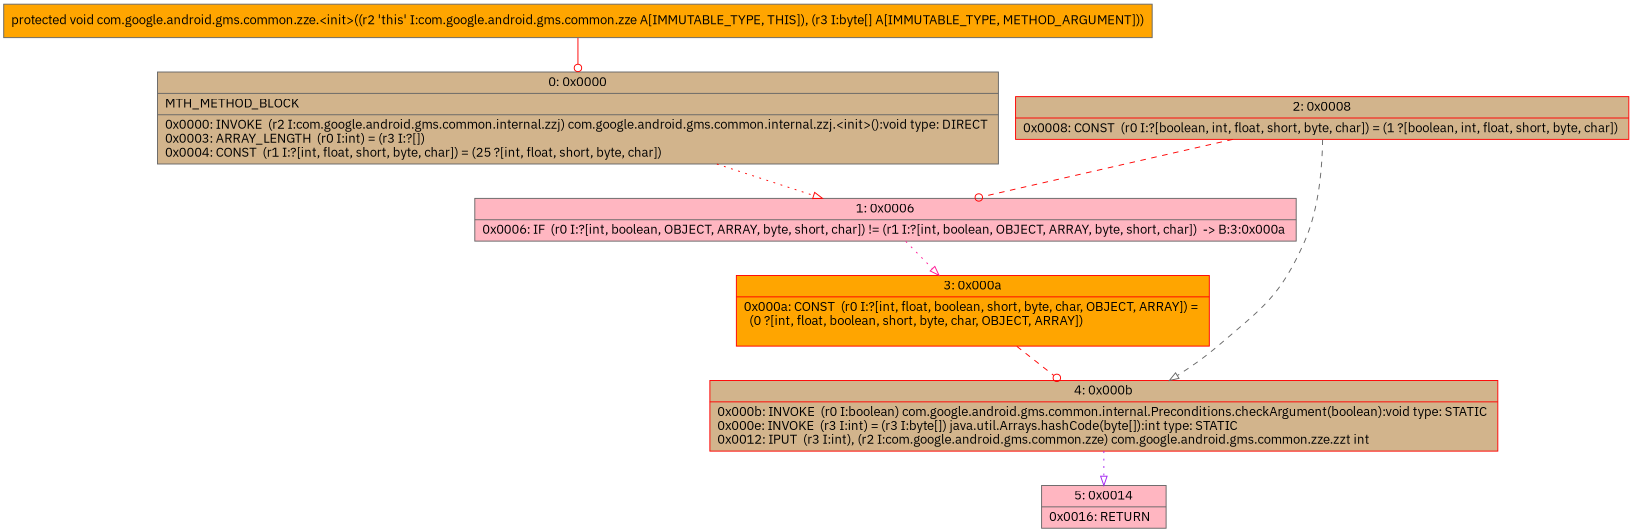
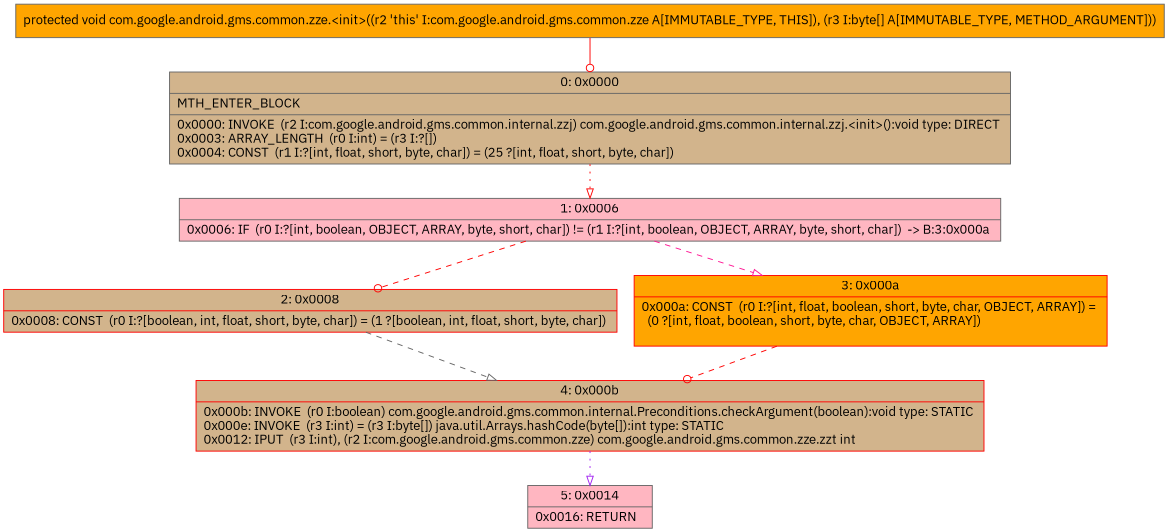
node "0: 0x0000": text "MTH_METHOD_BLOCK" -> "MTH_ENTER_BLOCK"
edge "2: 0x0008" -> "1: 0x0006": reversed
edge "1: 0x0006" -> "3: 0x000a": style dotted -> dashed
